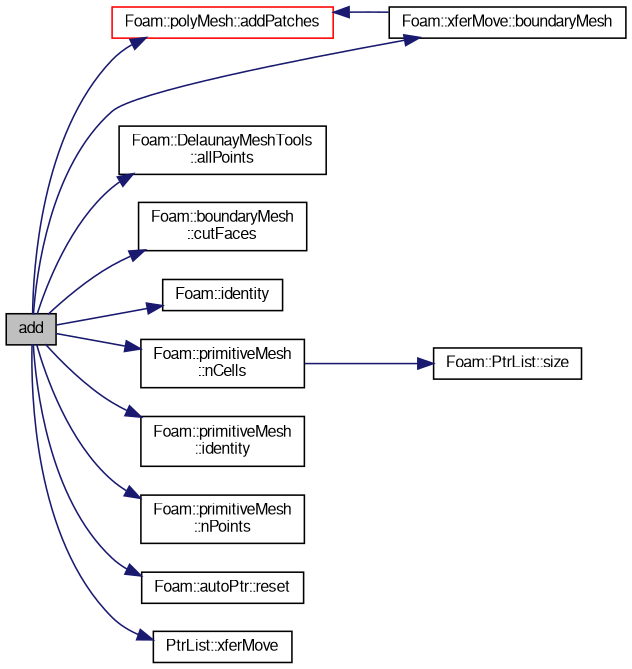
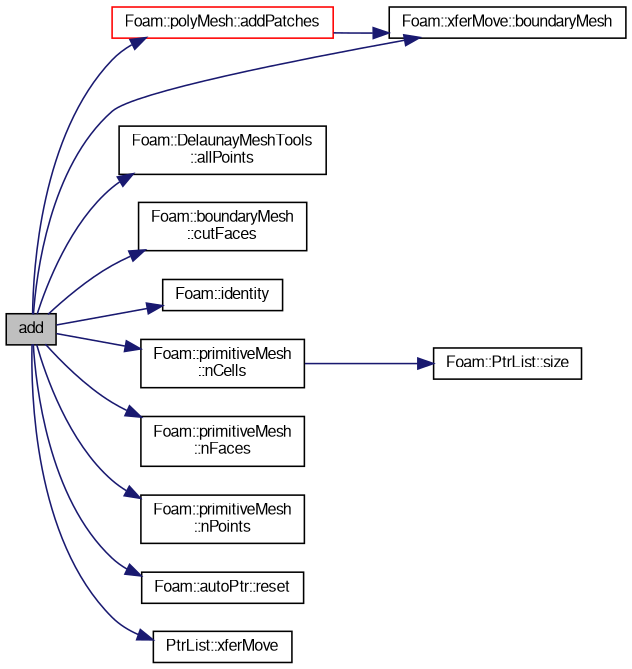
edge "Foam::xferMove::boundaryMesh" -> "Foam::polyMesh::addPatches": reversed
node "Foam::primitiveMesh ::identity": label "Foam::primitiveMesh ::identity" -> "Foam::primitiveMesh ::nFaces"
